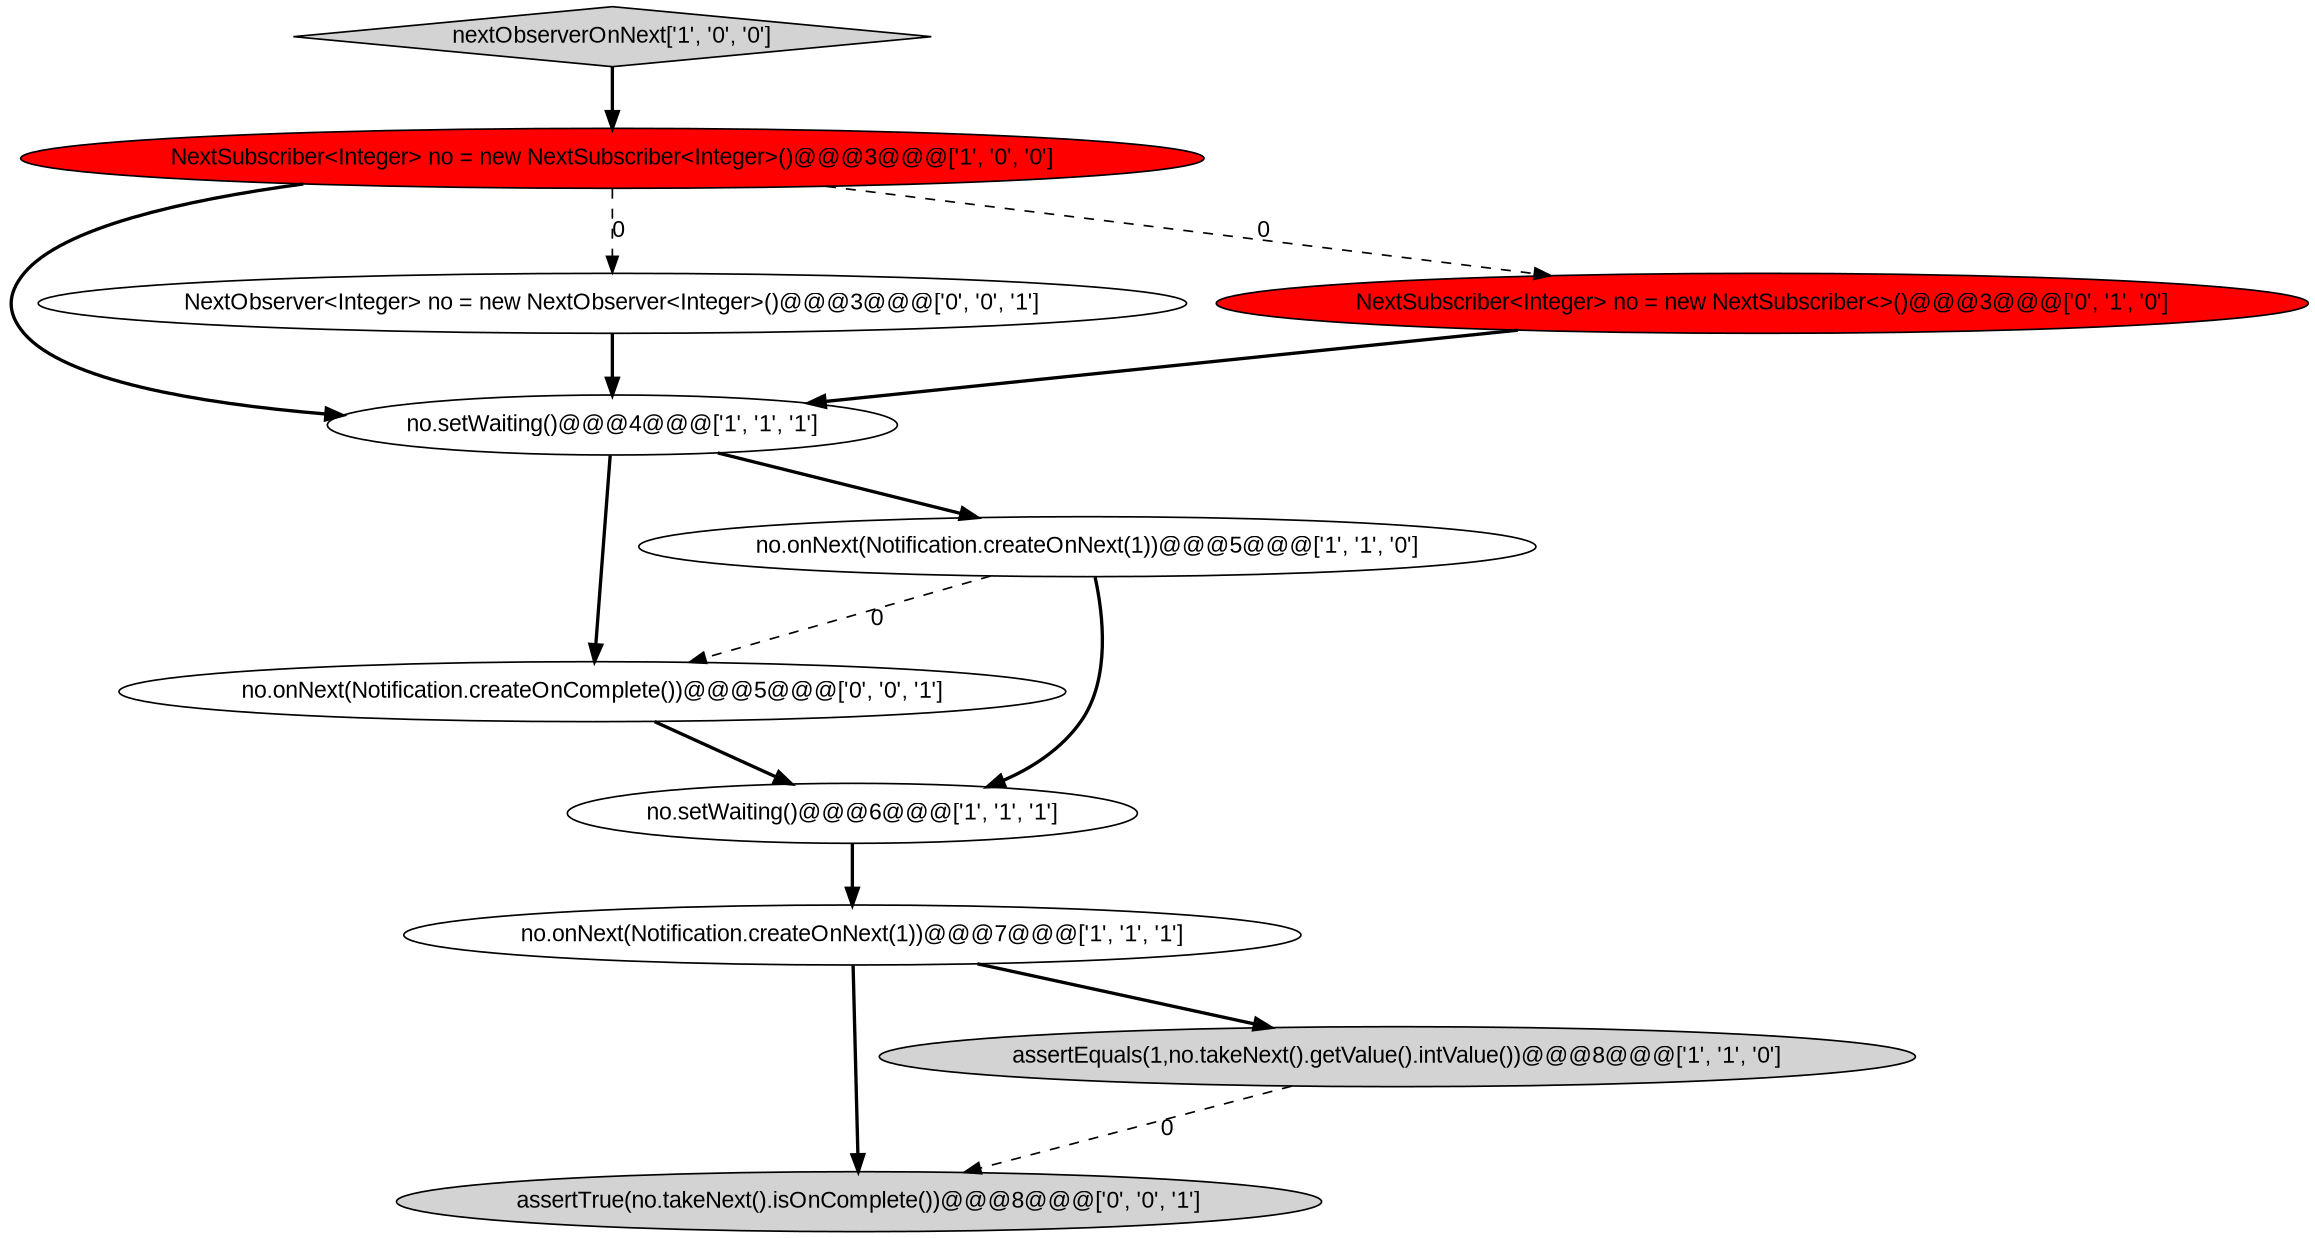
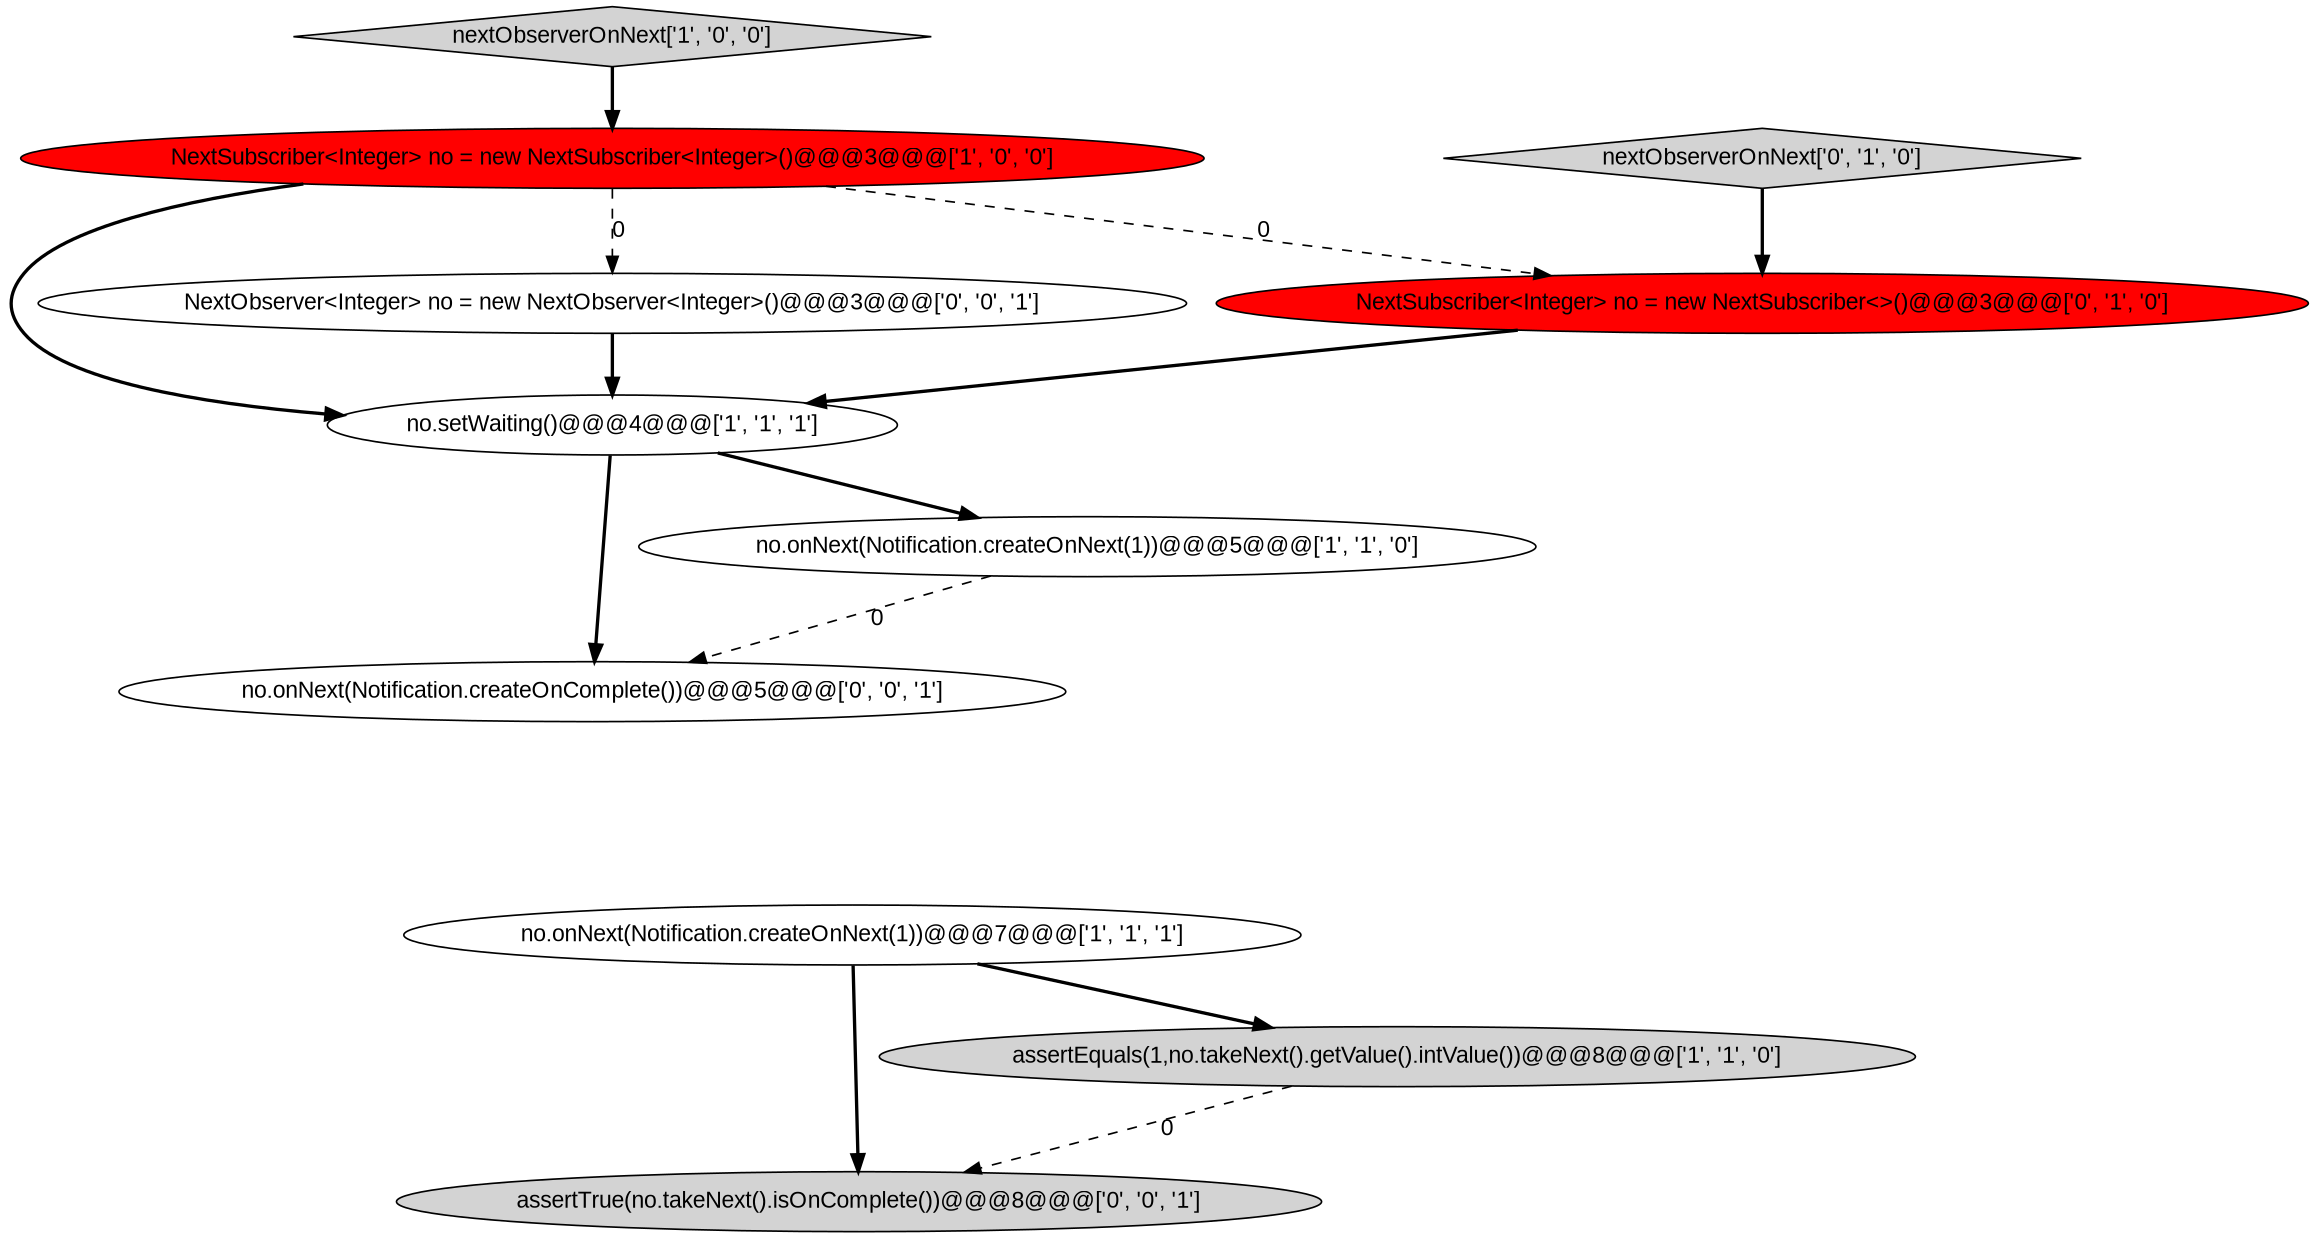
node "nextObserverOnNext['0', '1', '0']": added
node "no.setWaiting()@@@6@@@['1', '1', '1']": removed
